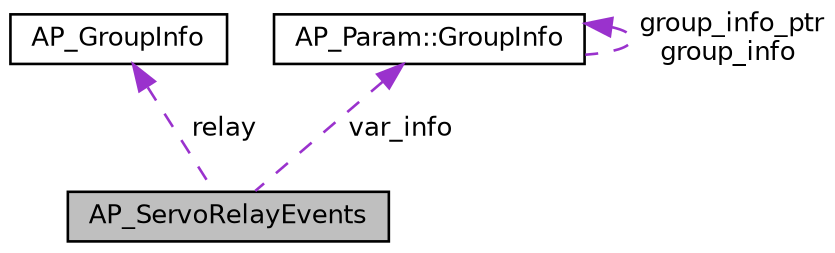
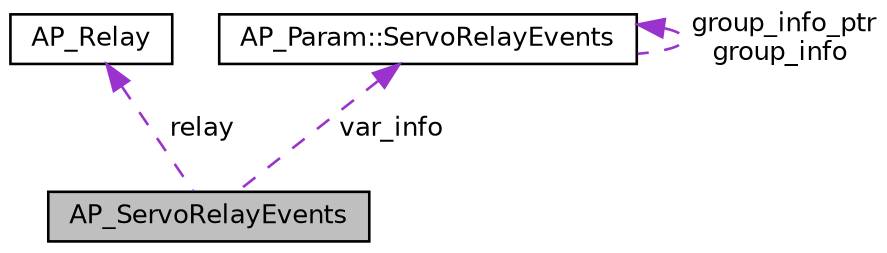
node "AP_GroupInfo": label "AP_GroupInfo" -> "AP_Relay"
node "AP_Param::GroupInfo": label "AP_Param::GroupInfo" -> "AP_Param::ServoRelayEvents"
